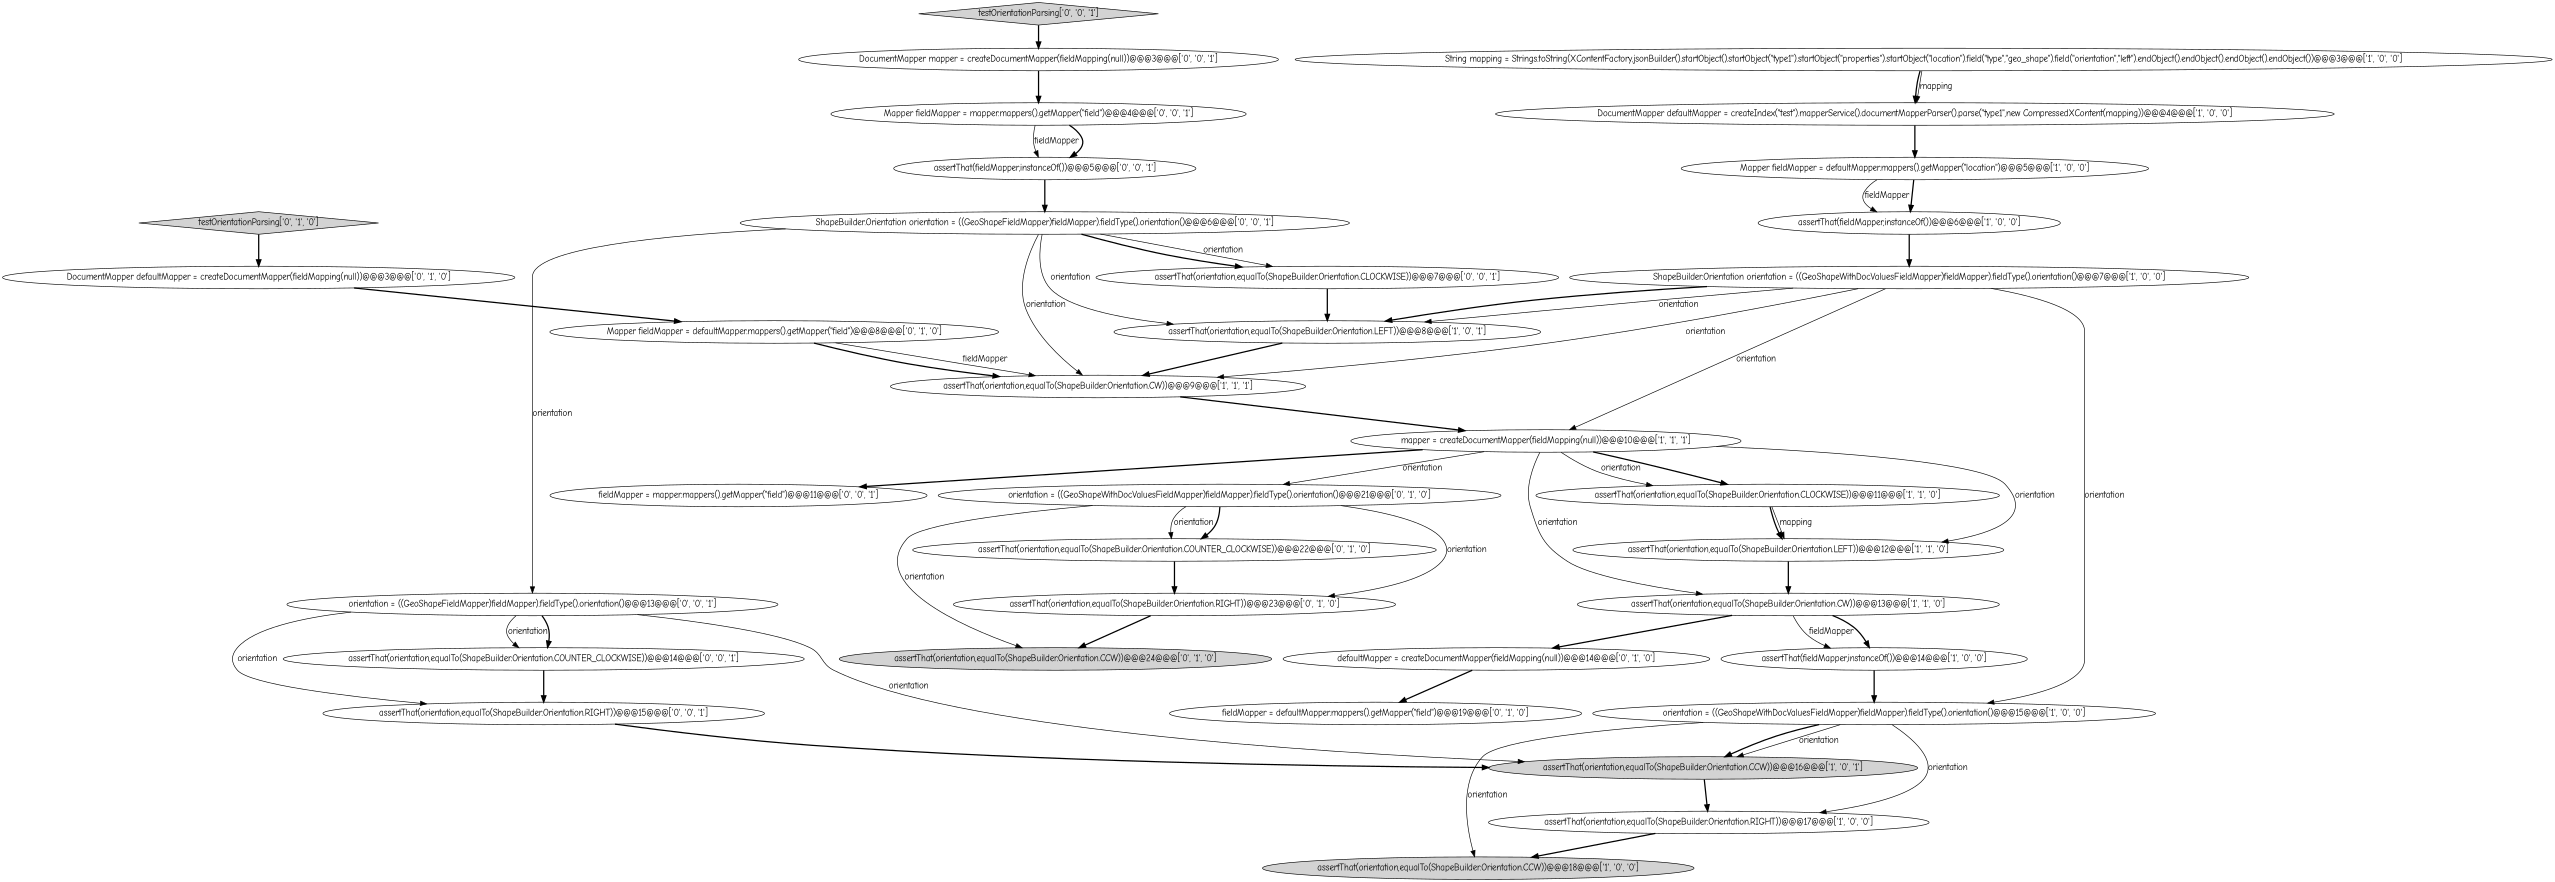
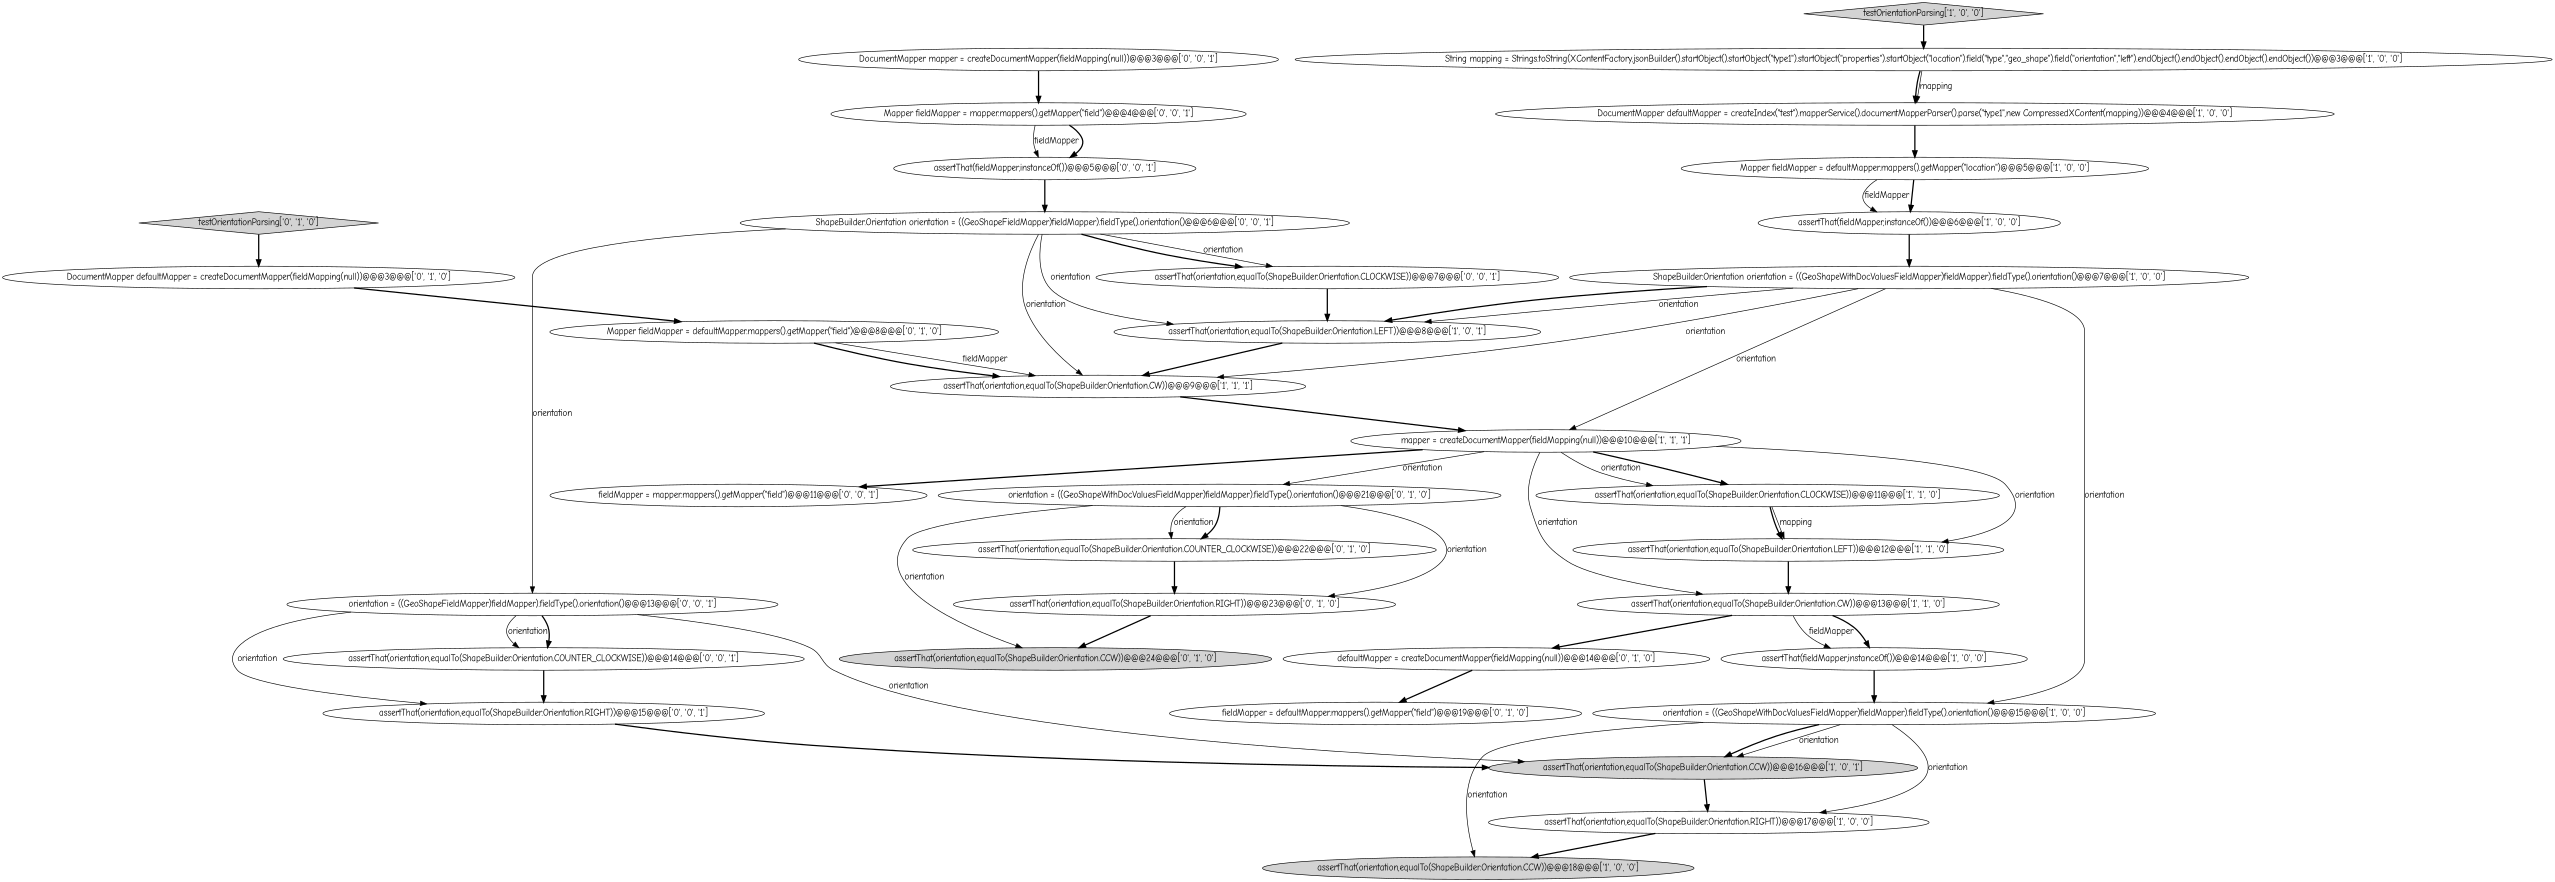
node "testOrientationParsing['0', '0', '1']": removed
node "testOrientationParsing['1', '0', '0']": added
